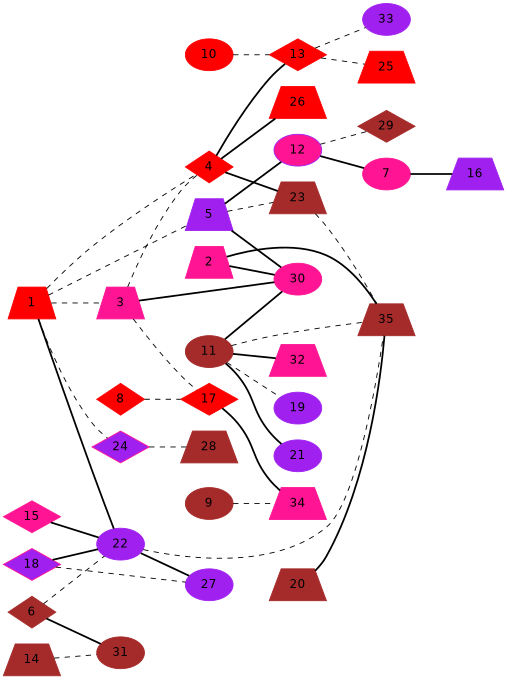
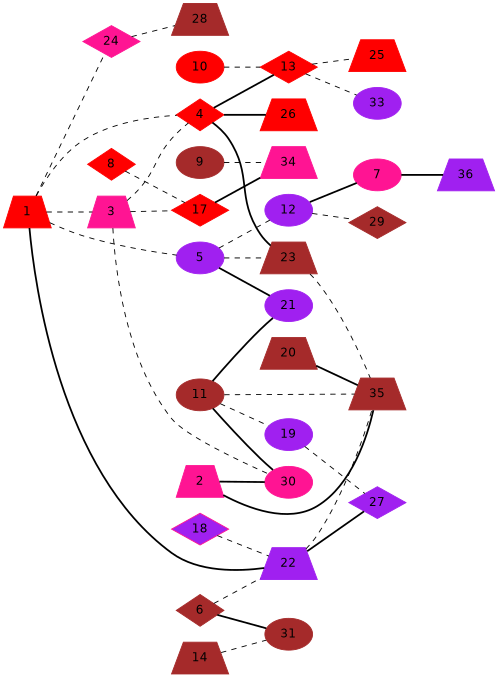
node "12": fillcolor deeppink -> purple
node "16": label "16" -> "36"
edge "12" -- "5": style bold -> dashed
node "5": shape trapezium -> ellipse
edge "5" -- "30": now "5" -- "21"
edge "30" -- "3": style bold -> dashed
node "32": removed
node "24": fillcolor purple -> deeppink
node "15": removed
node "22": shape ellipse -> trapezium
edge "22" -- "18": style bold -> dashed
edge "18" -- "27": now "19" -- "27"
node "27": shape ellipse -> diamond
